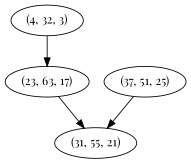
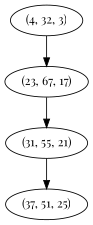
node "(23, 63, 17)": label "(23, 63, 17)" -> "(23, 67, 17)"
edge "(37, 51, 25)" -> "(31, 55, 21)": reversed
